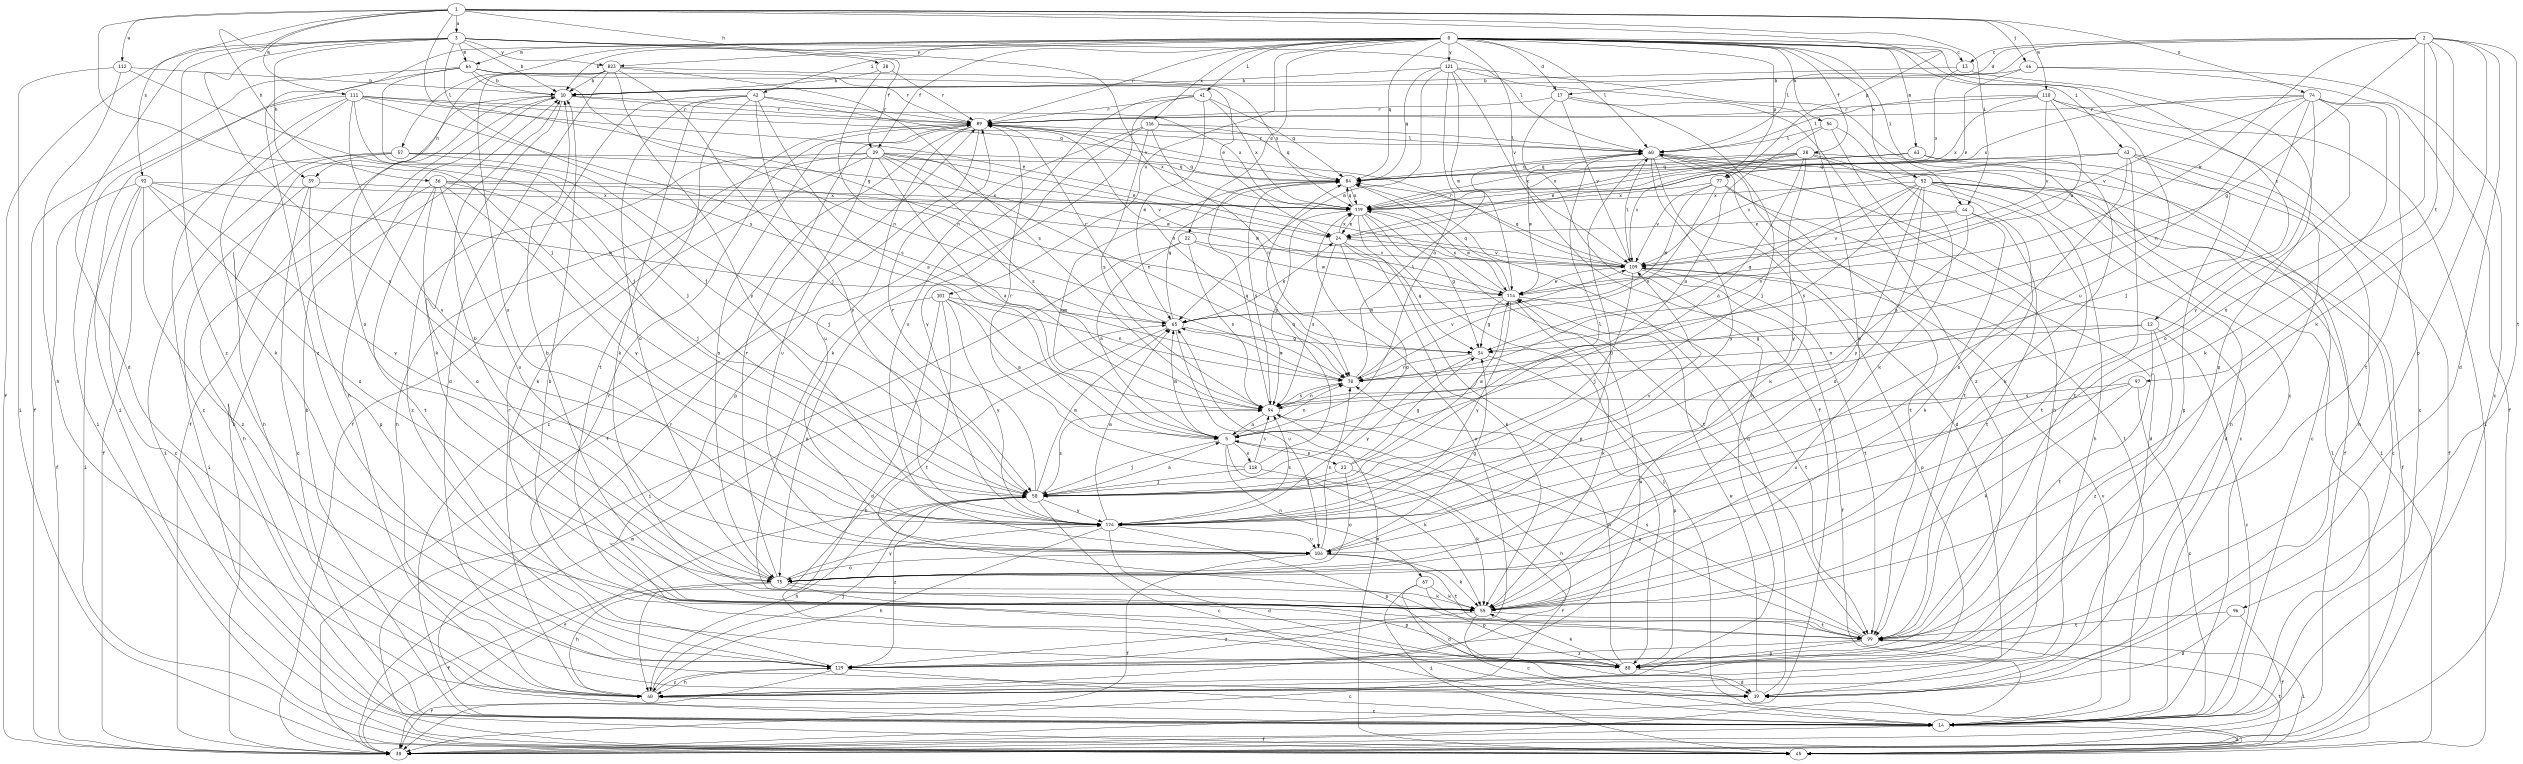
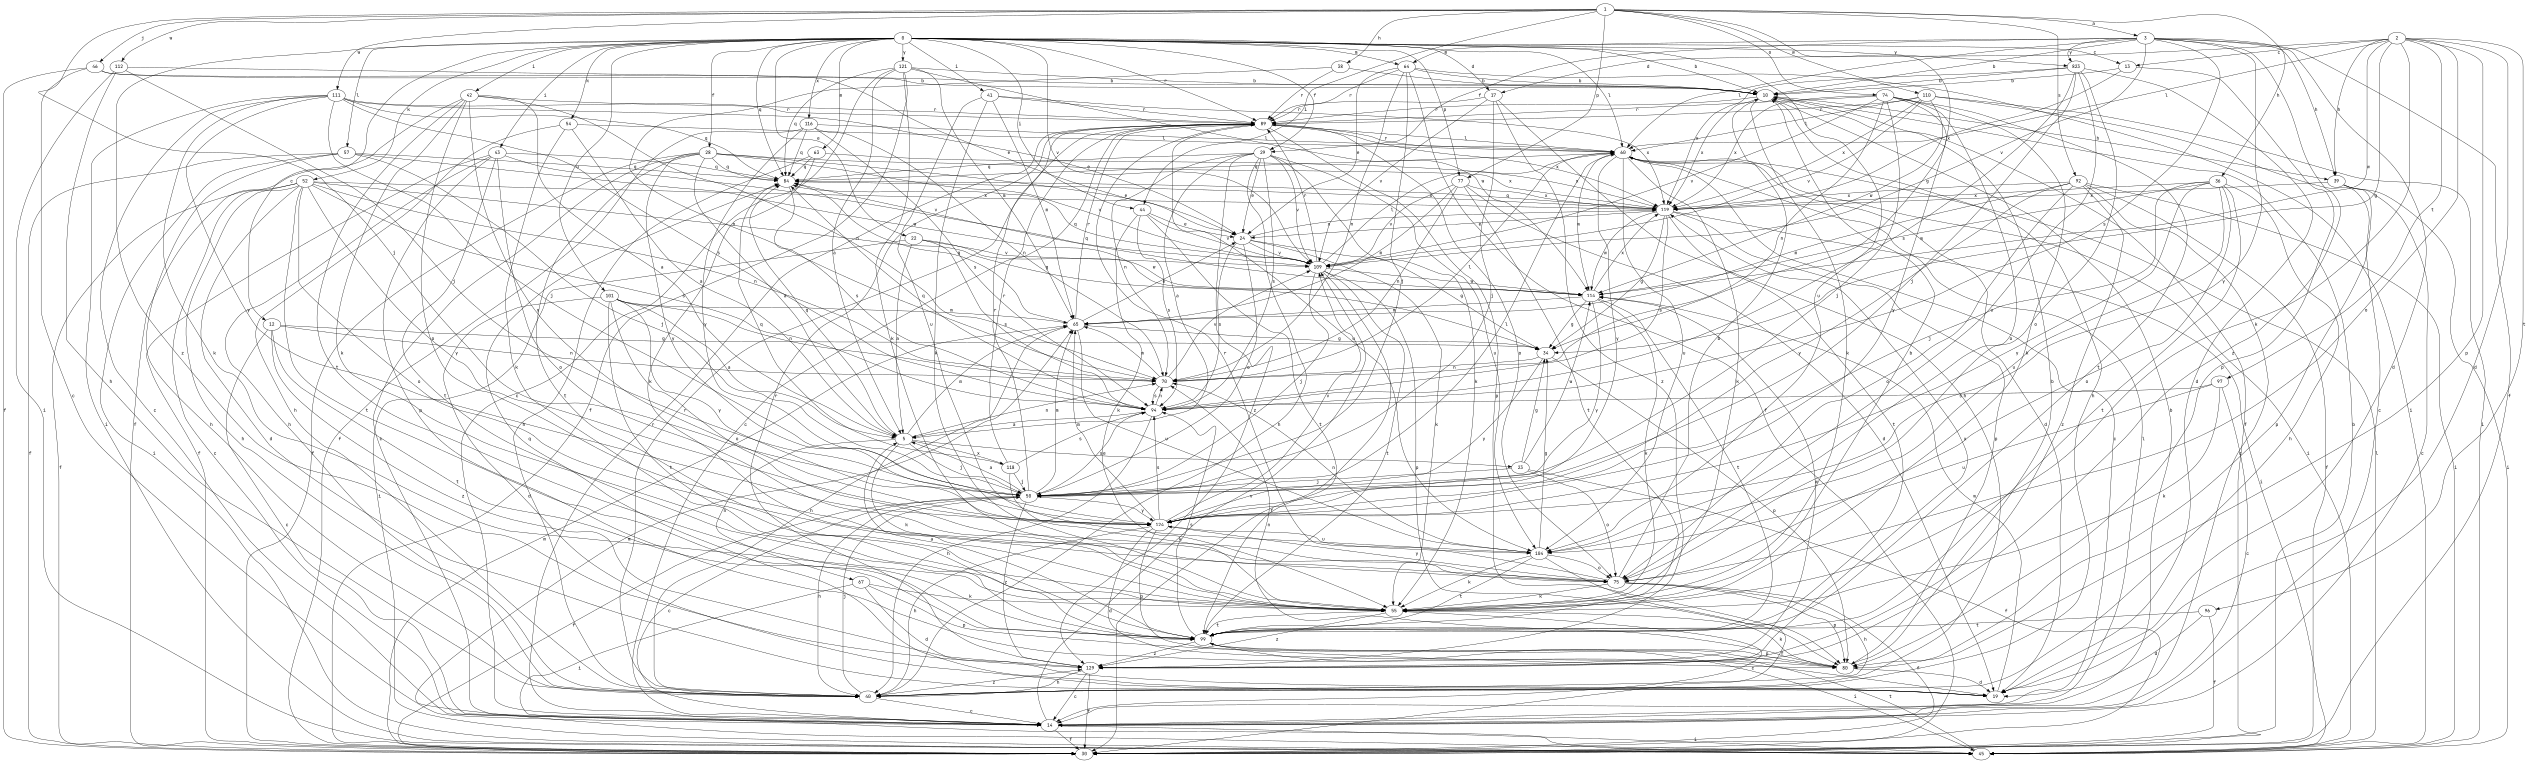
edge "2" -> "39": added, label "h"
edge "41" -> "84": removed, label "q"
edge "823" -> "124": removed, label "y"
